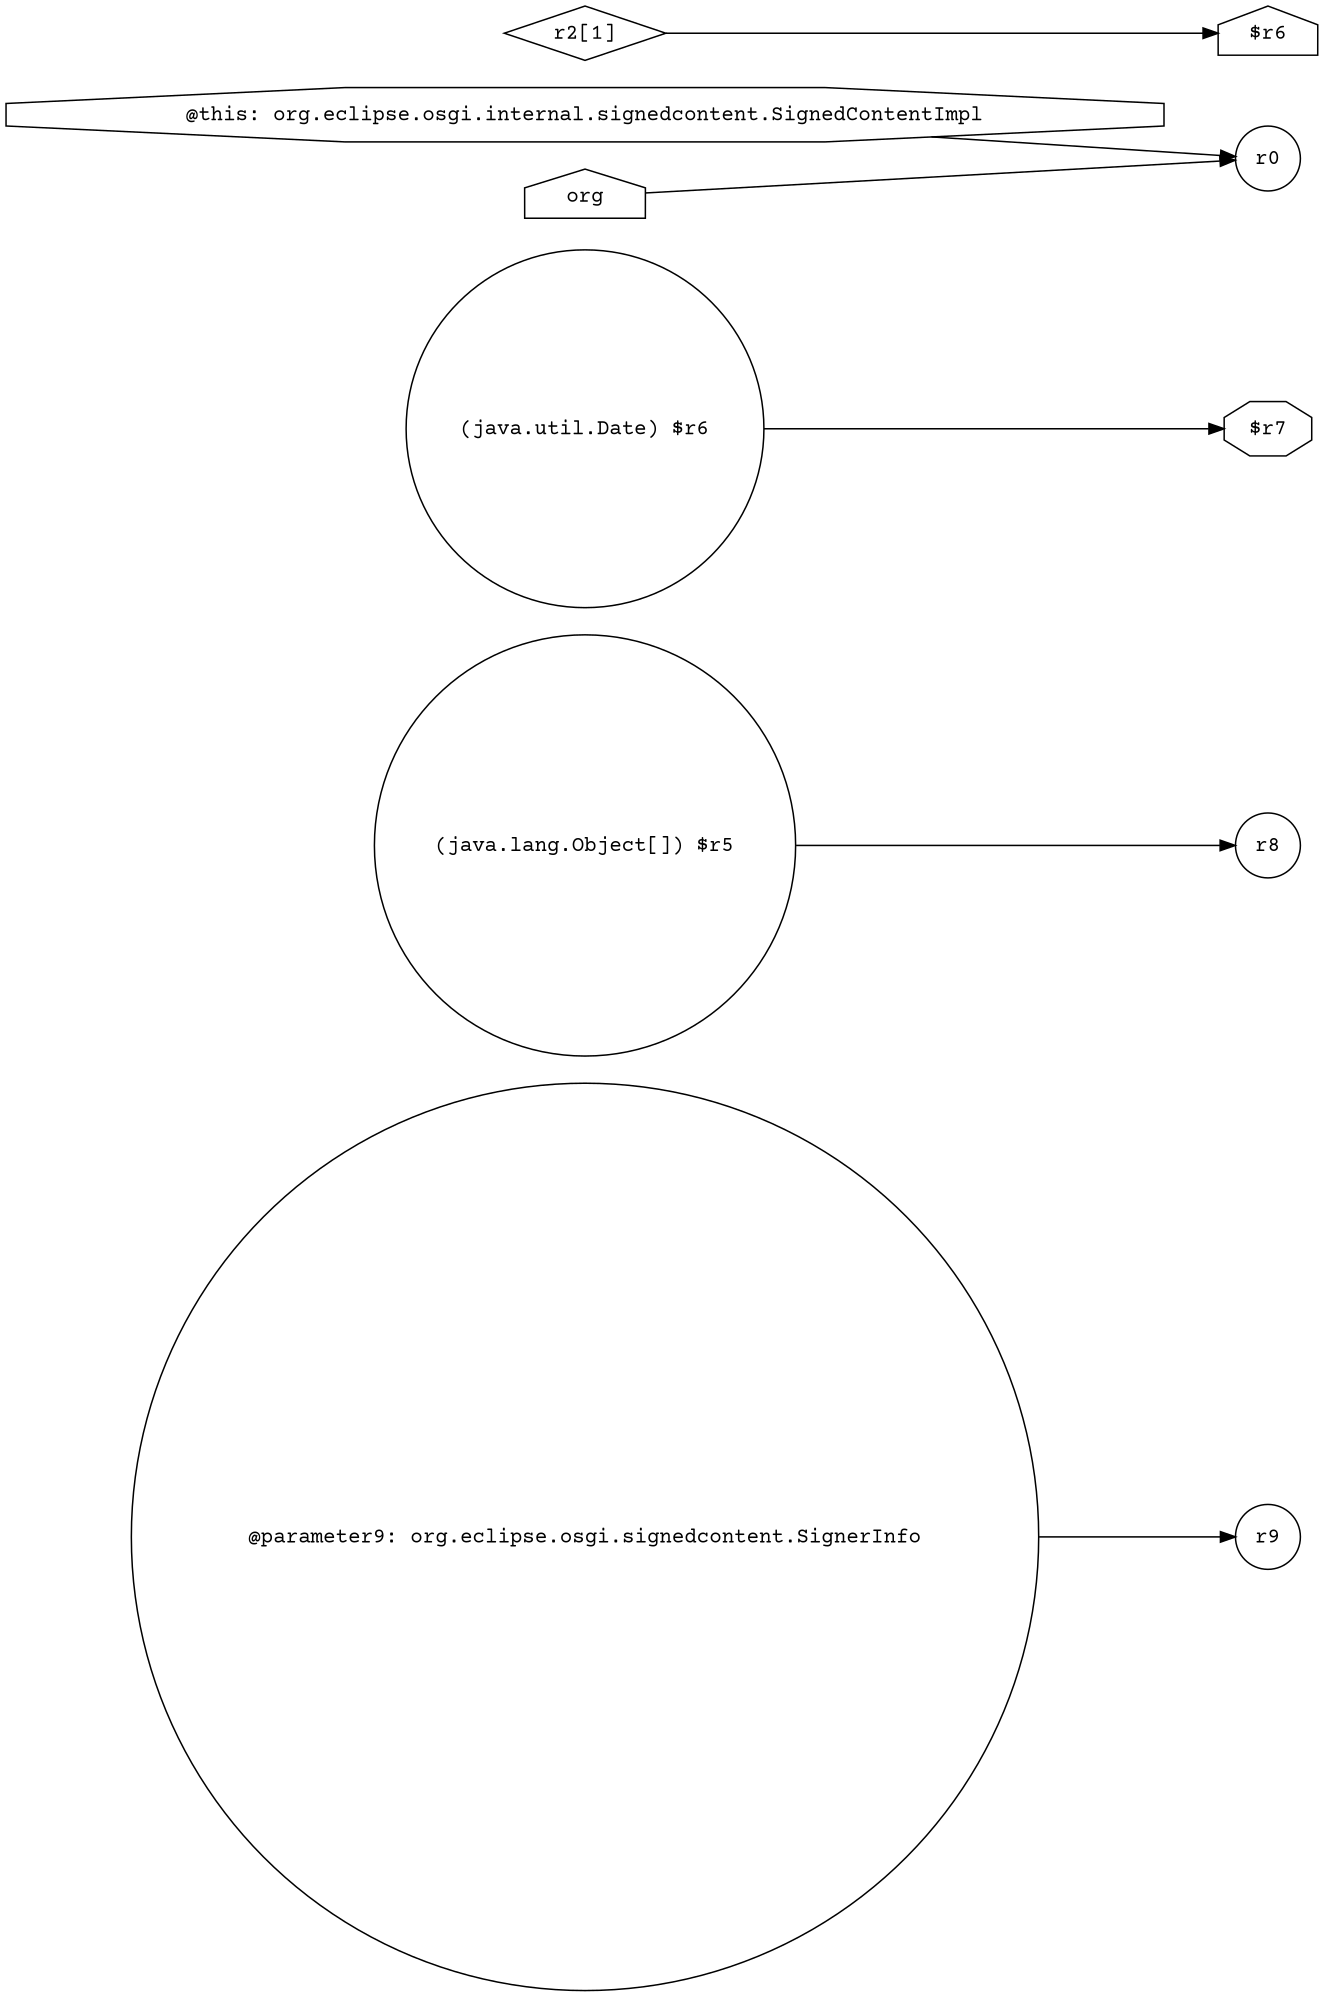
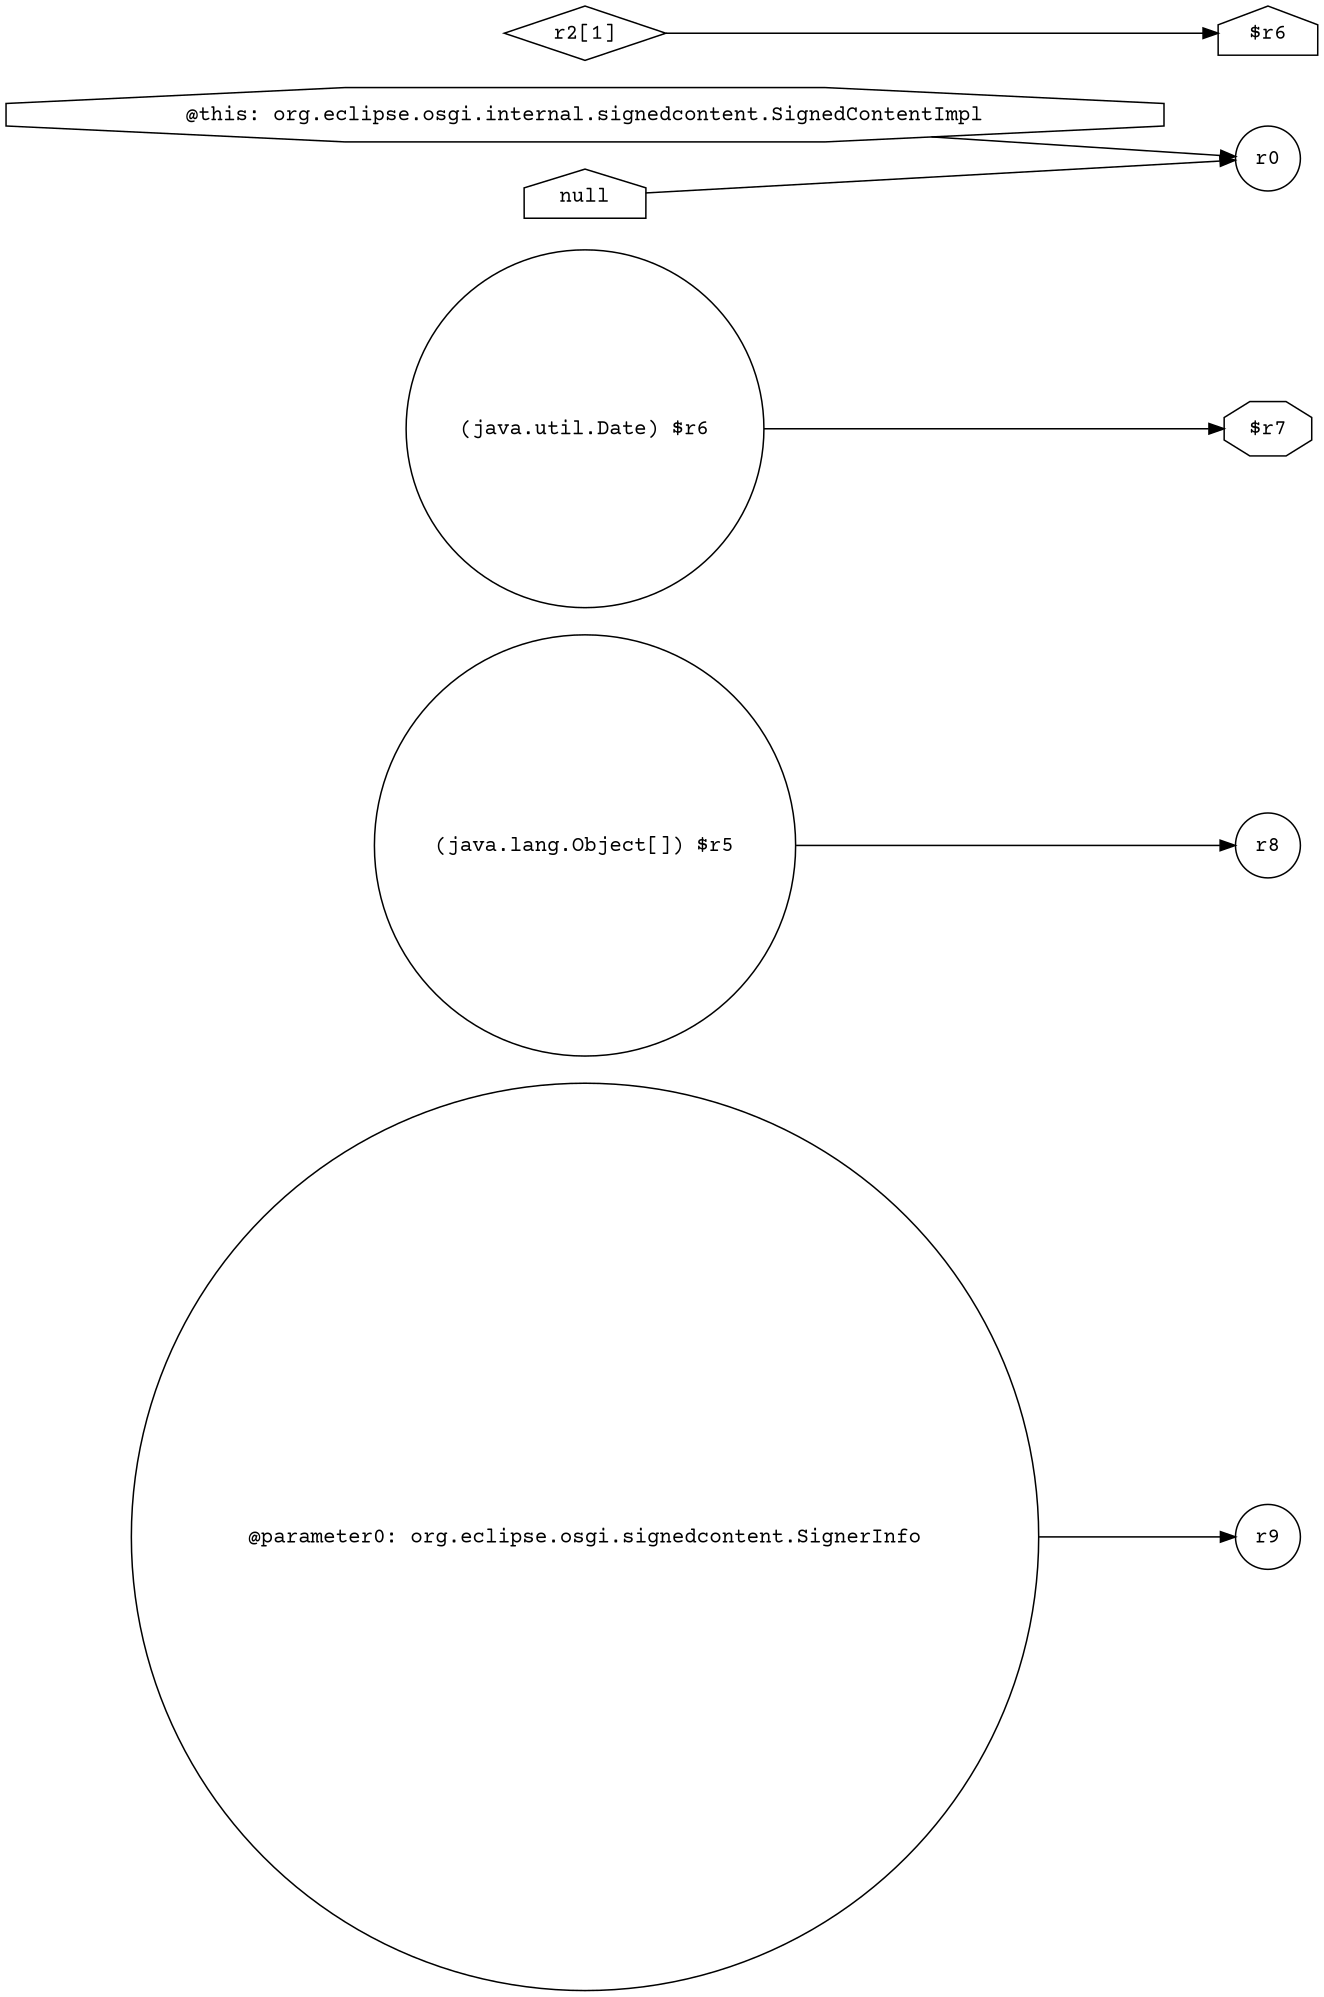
node "org": label "org" -> "null"
node "@parameter9: org.eclipse.osgi.signedcontent.SignerInfo": label "@parameter9: org.eclipse.osgi.signedcontent.SignerInfo" -> "@parameter0: org.eclipse.osgi.signedcontent.SignerInfo"
